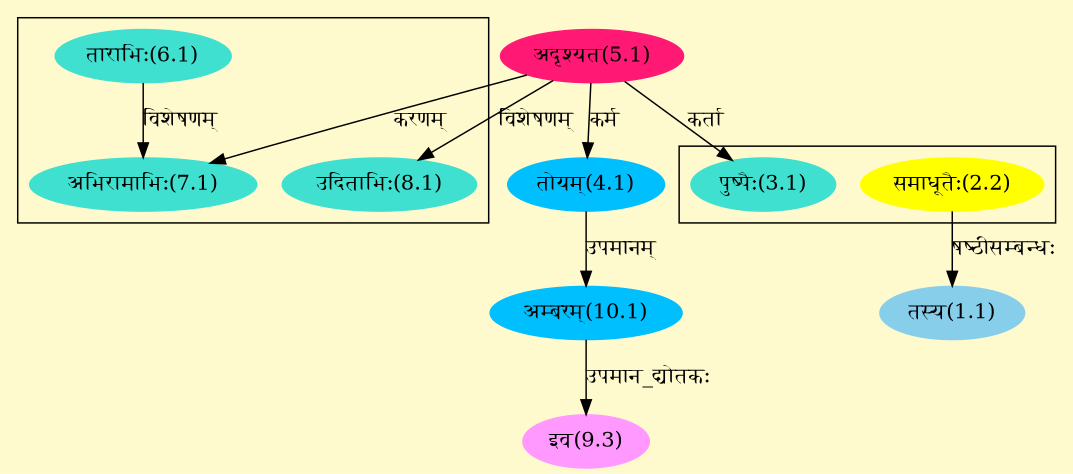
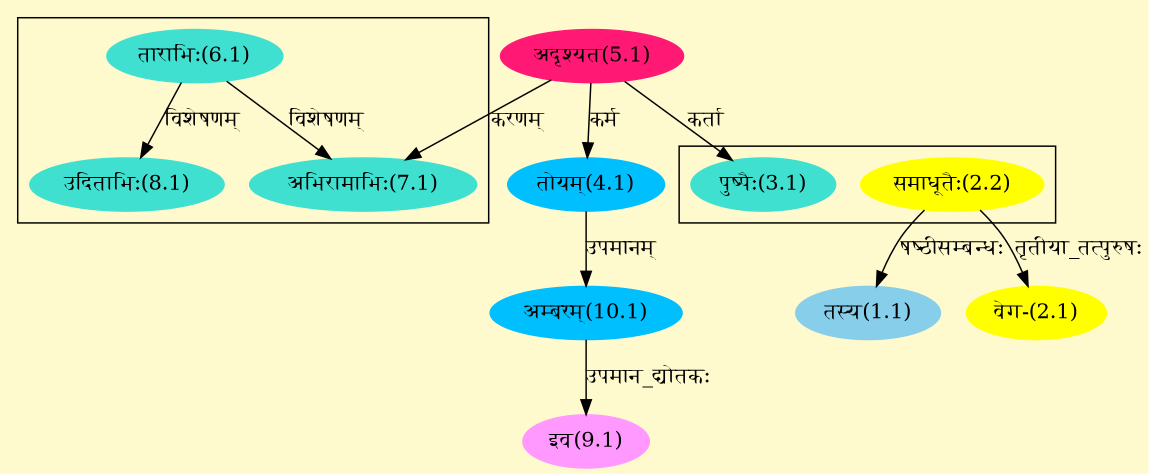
edge "अदृश्यत(5.1)" -> "उदिताभिः(8.1)": now "ताराभिः(6.1)" -> "उदिताभिः(8.1)"
node "वेग-(2.1)": added
node "इव(9.3)": label "इव(9.3)" -> "इव(9.1)"
